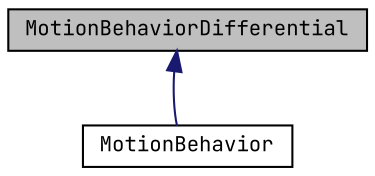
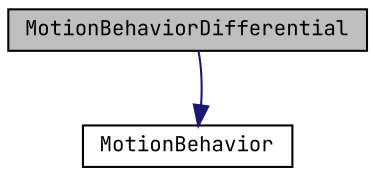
edge "MotionBehavior" -> "MotionBehaviorDifferential": reversed
